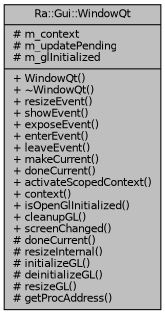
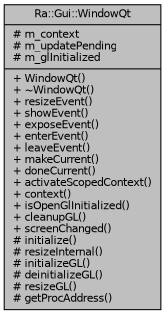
node "Ra::Gui::WindowQt": text "# doneCurrent()" -> "# initialize()"
